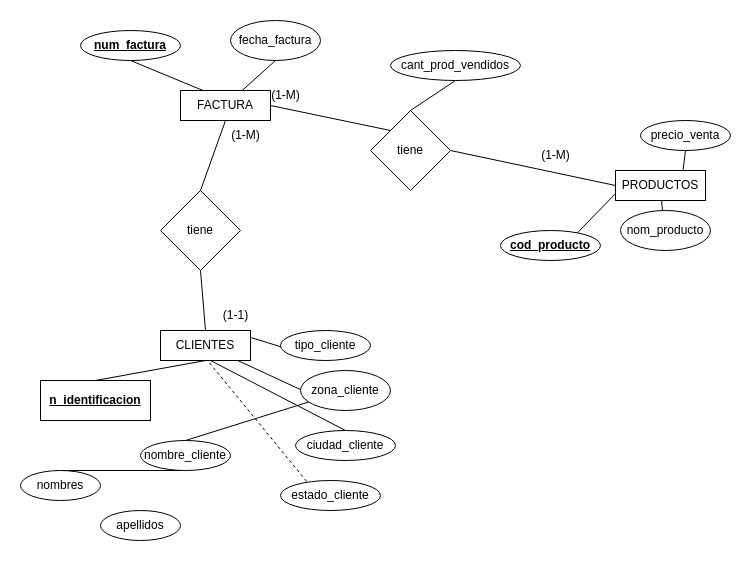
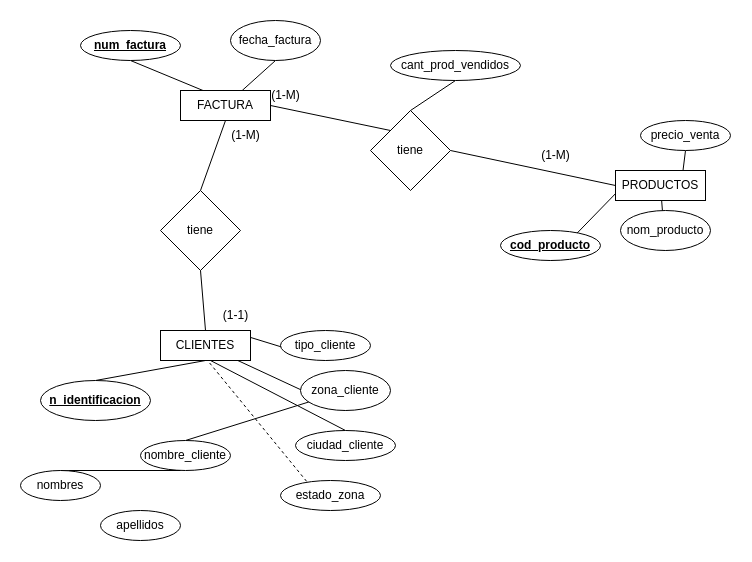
node "n_identificacion": shape rectangle -> ellipse
node "estado_cliente": label "estado_cliente" -> "estado_zona"
